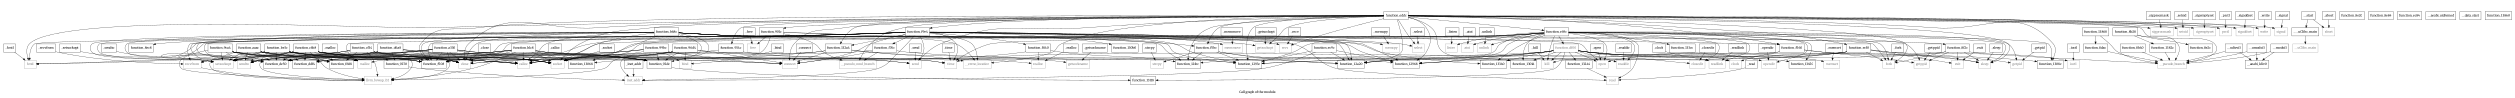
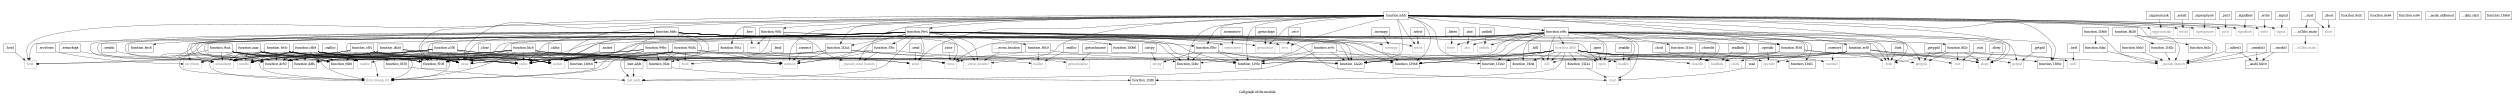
node "___errno_location": added
edge "recvfrom" -> "llvm_bswap_i32": now "function_99bc" -> "llvm_bswap_i32"
